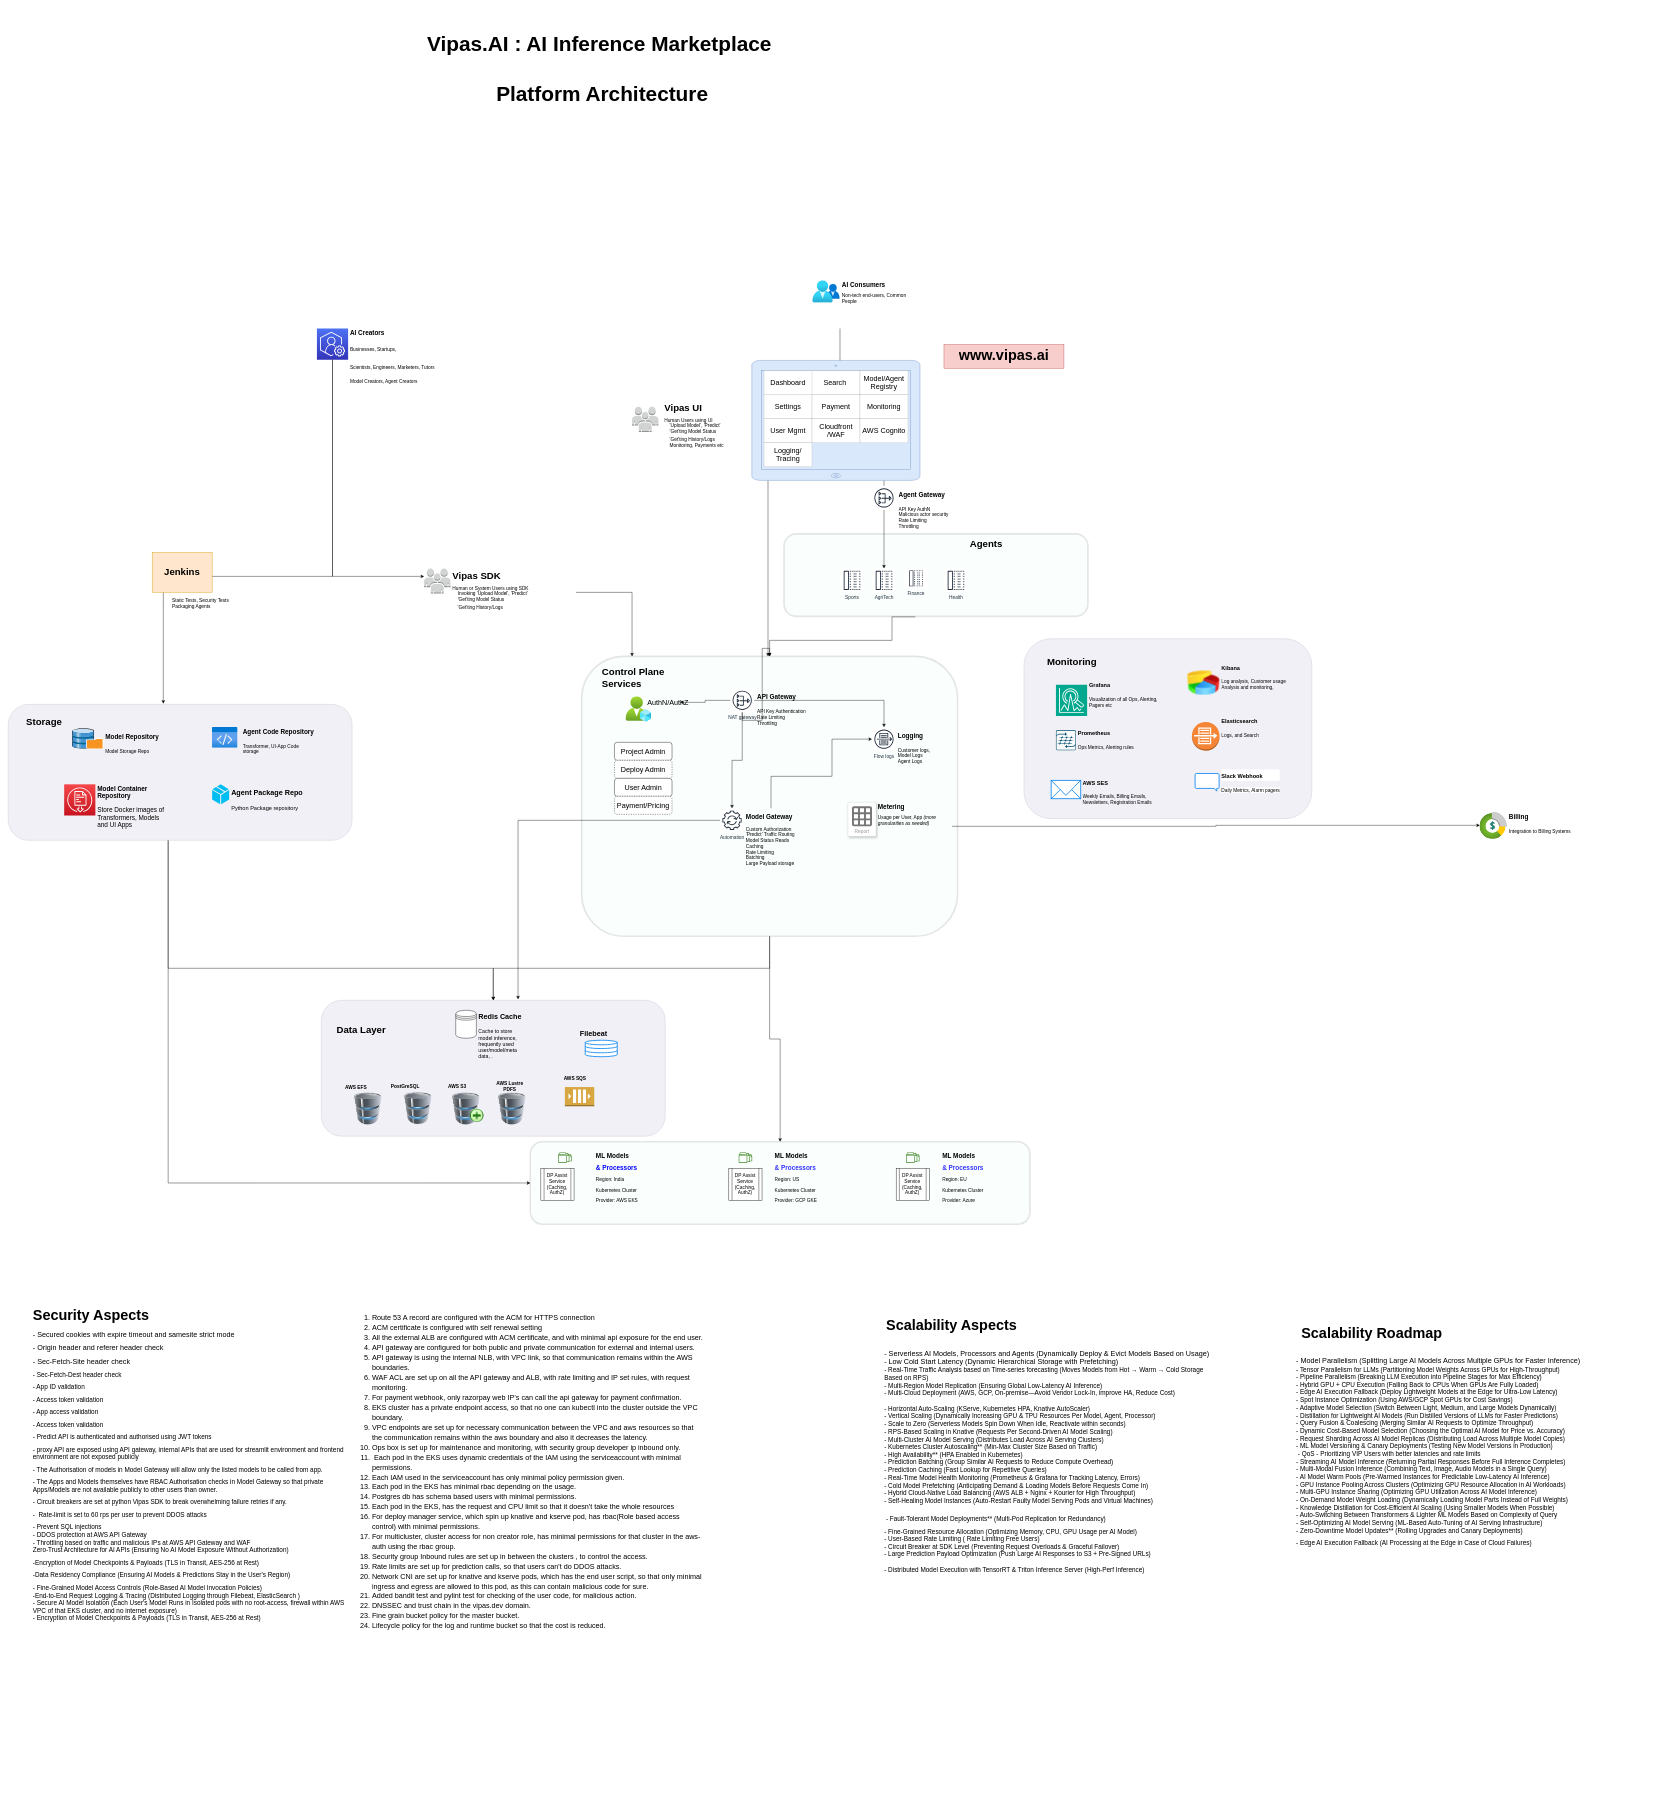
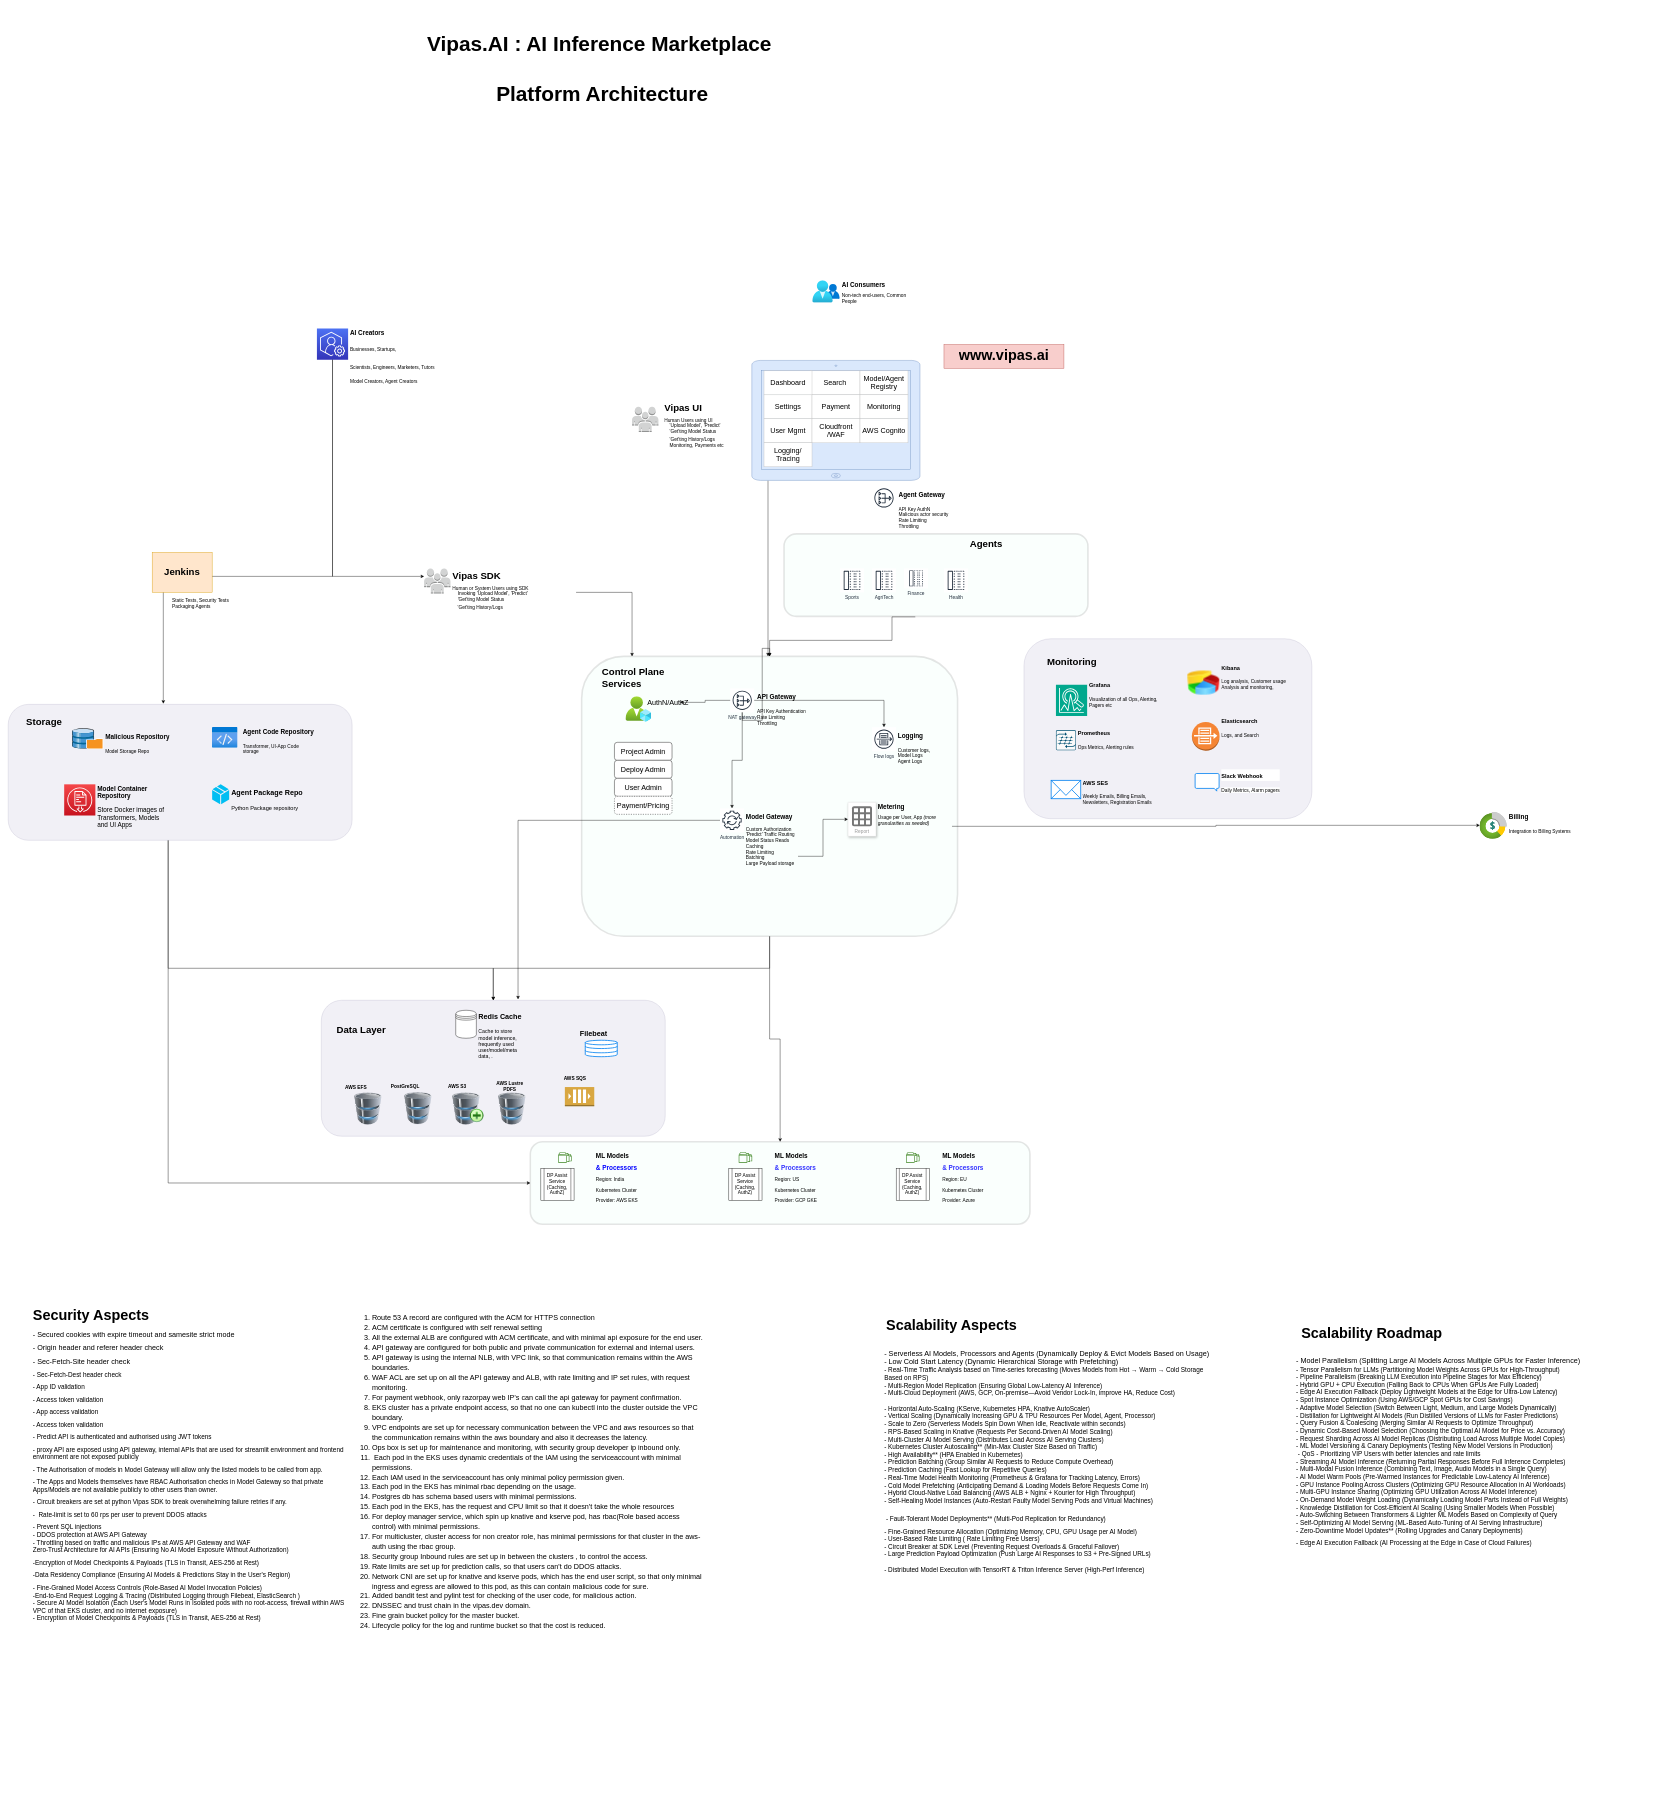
edge "AI ConsumersNon-tech end-users, Common People" -> "AgriTech": removed
node "Model RepositoryModel Storage Repo": label "Model RepositoryModel Storage Repo" -> "Malicious RepositoryModel Storage Repo"
edge "Model GatewayCustom Authorization 'Predict' Traffic Routing Model Status Reads Caching Rate Limiting Batching Large Payload storage" -> "Flow logs": removed
node "Deploy Admin": style dashed -> solid
edge "Model GatewayCustom Authorization 'Predict' Traffic Routing Model Status Reads Caching Rate Limiting Batching Large Payload storage" -> "Report": added
